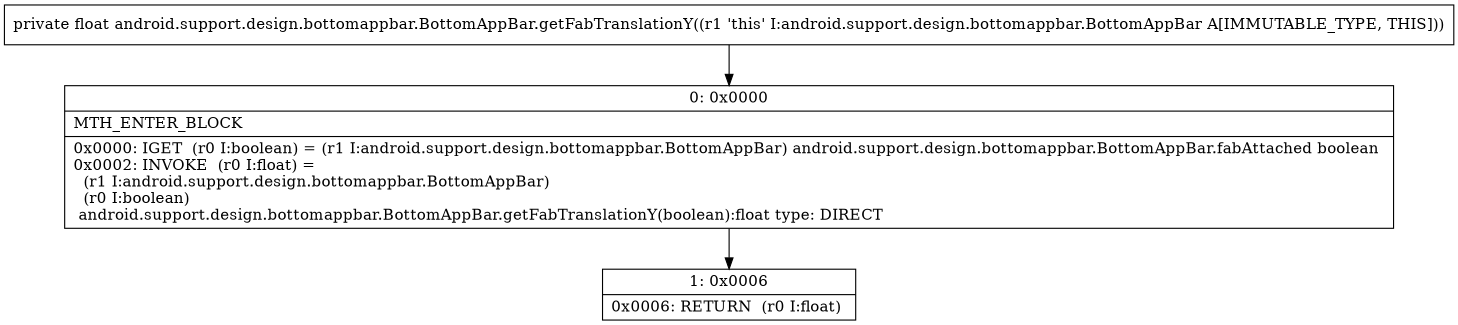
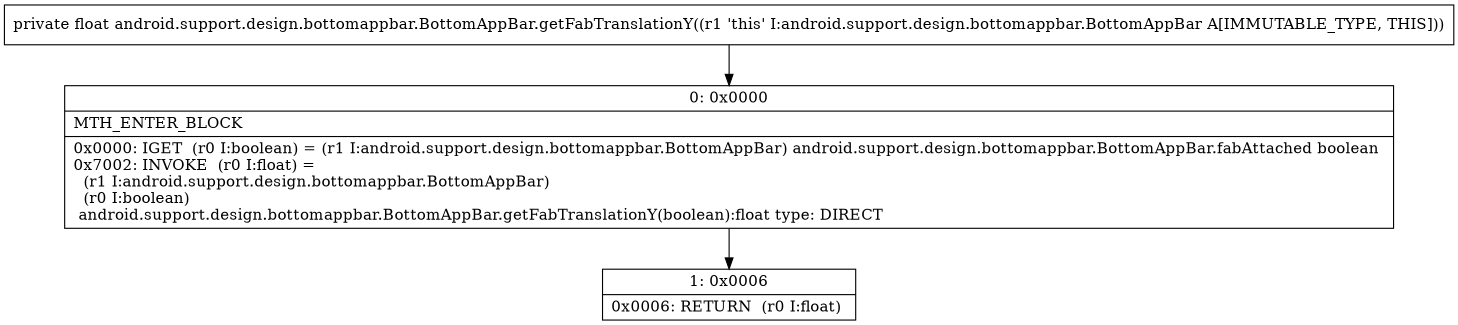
node "0: 0x0000": text "0x0002: INVOKE  (r0 I:float) =" -> "0x7002: INVOKE  (r0 I:float) ="
